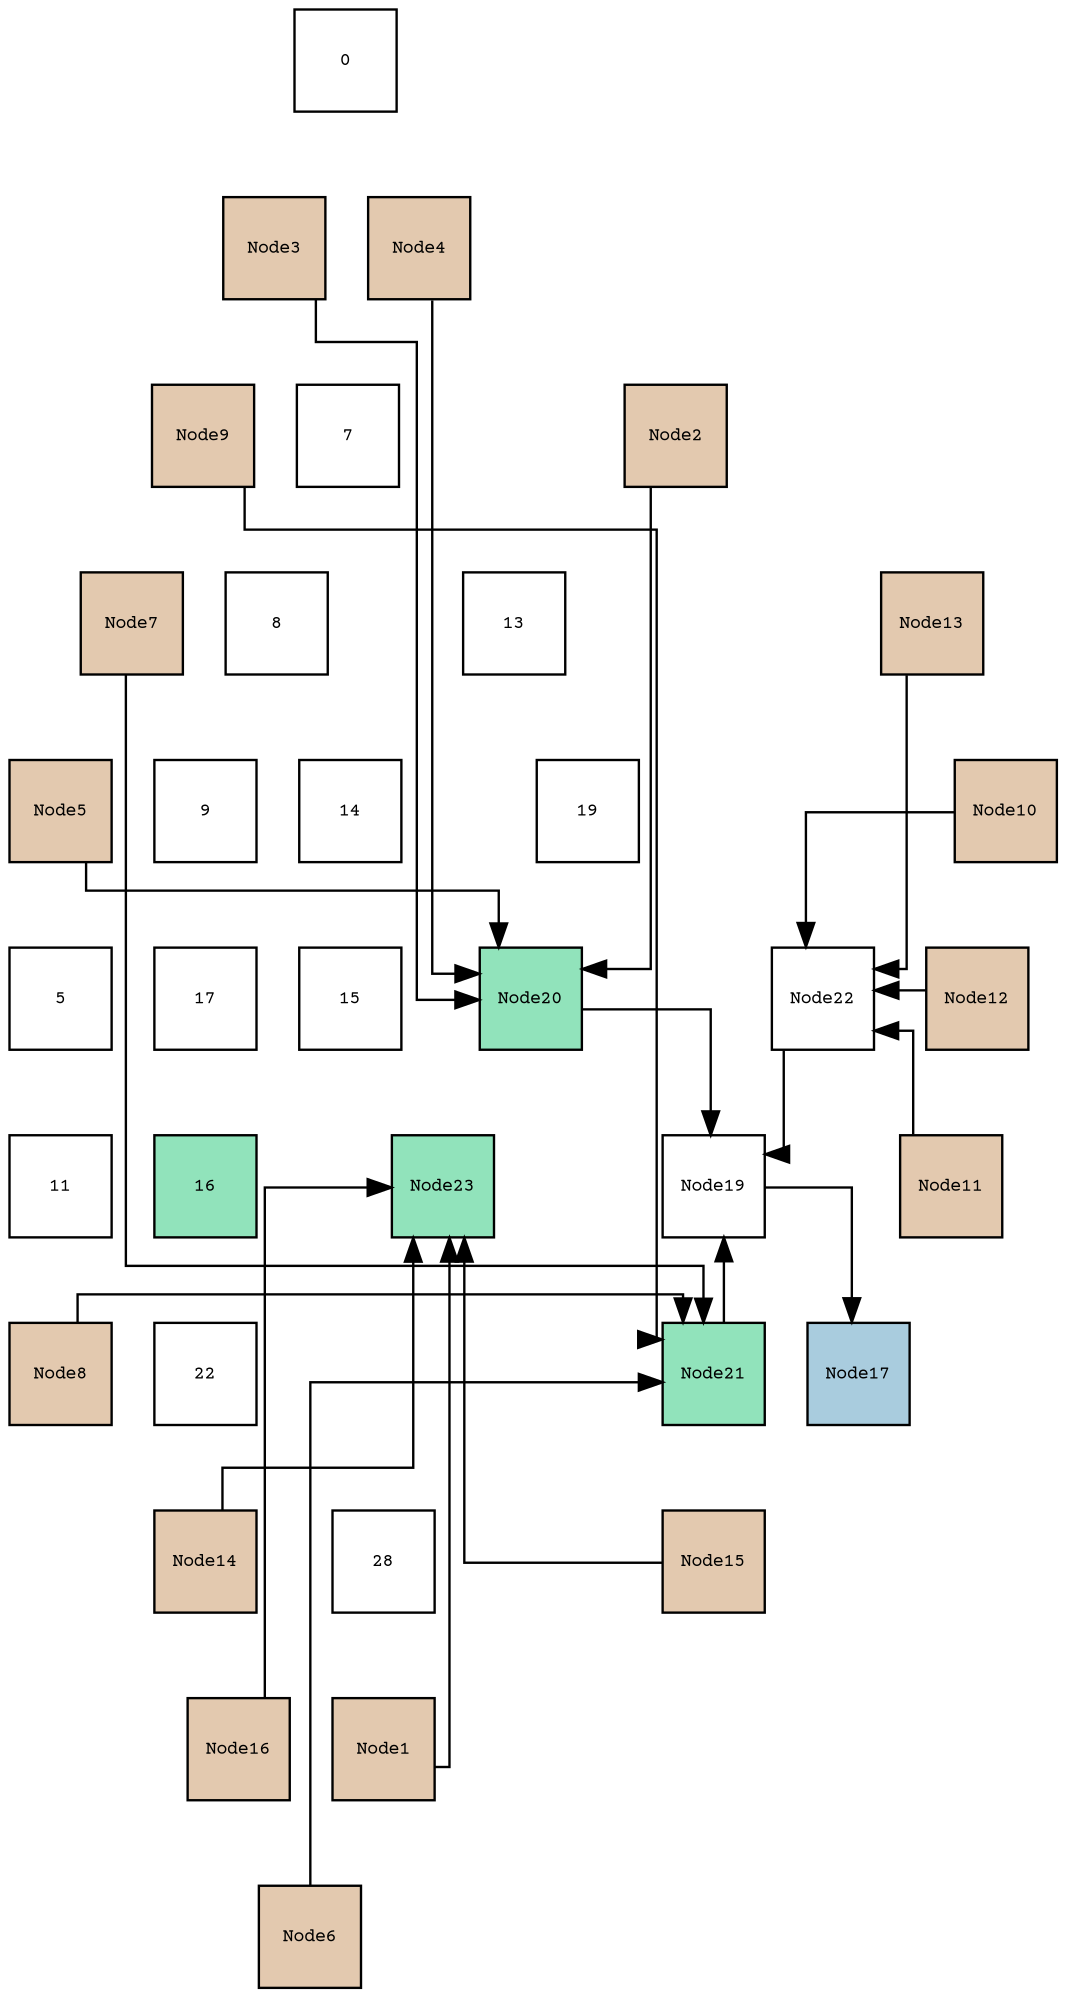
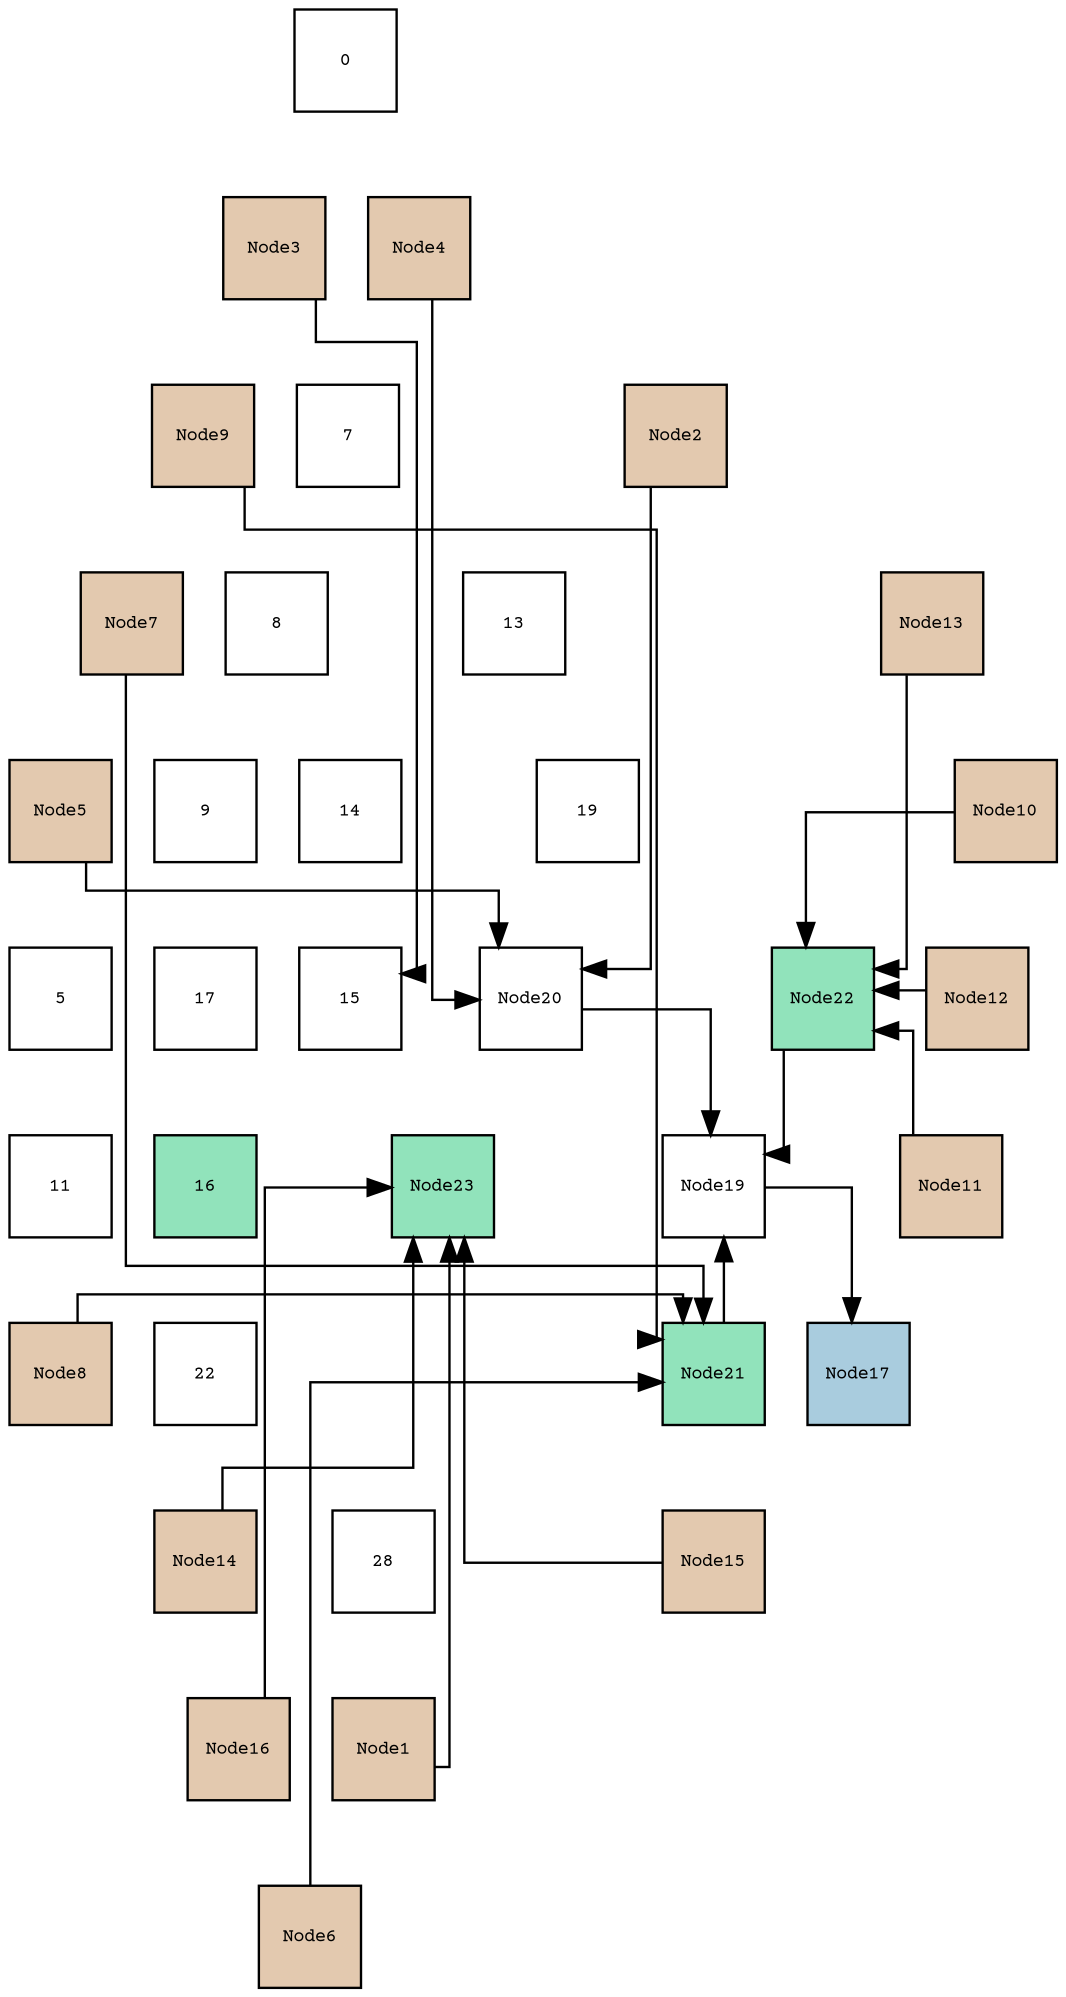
edge "Node3" -> "Node20": now "Node3" -> "15"
node "Node20": fillcolor #91e3bb -> #ffffff
node "Node22": fillcolor #ffffff -> #91e3bb
